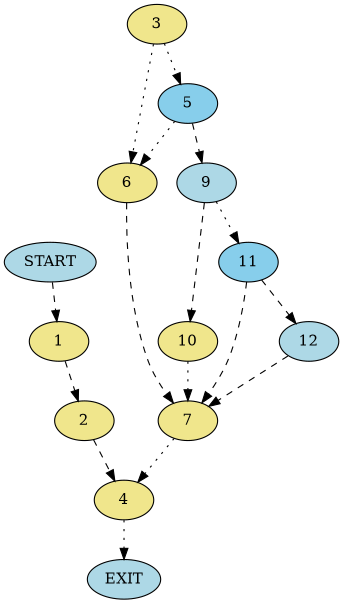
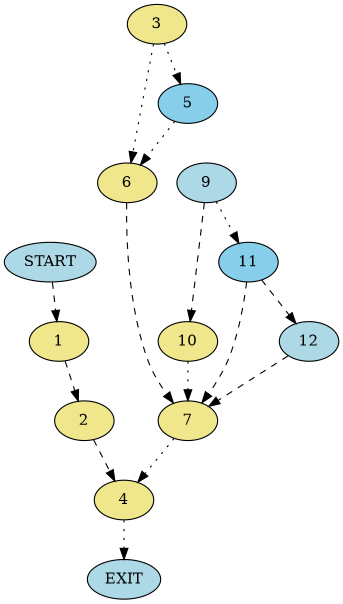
edge "5" -> "9": removed
